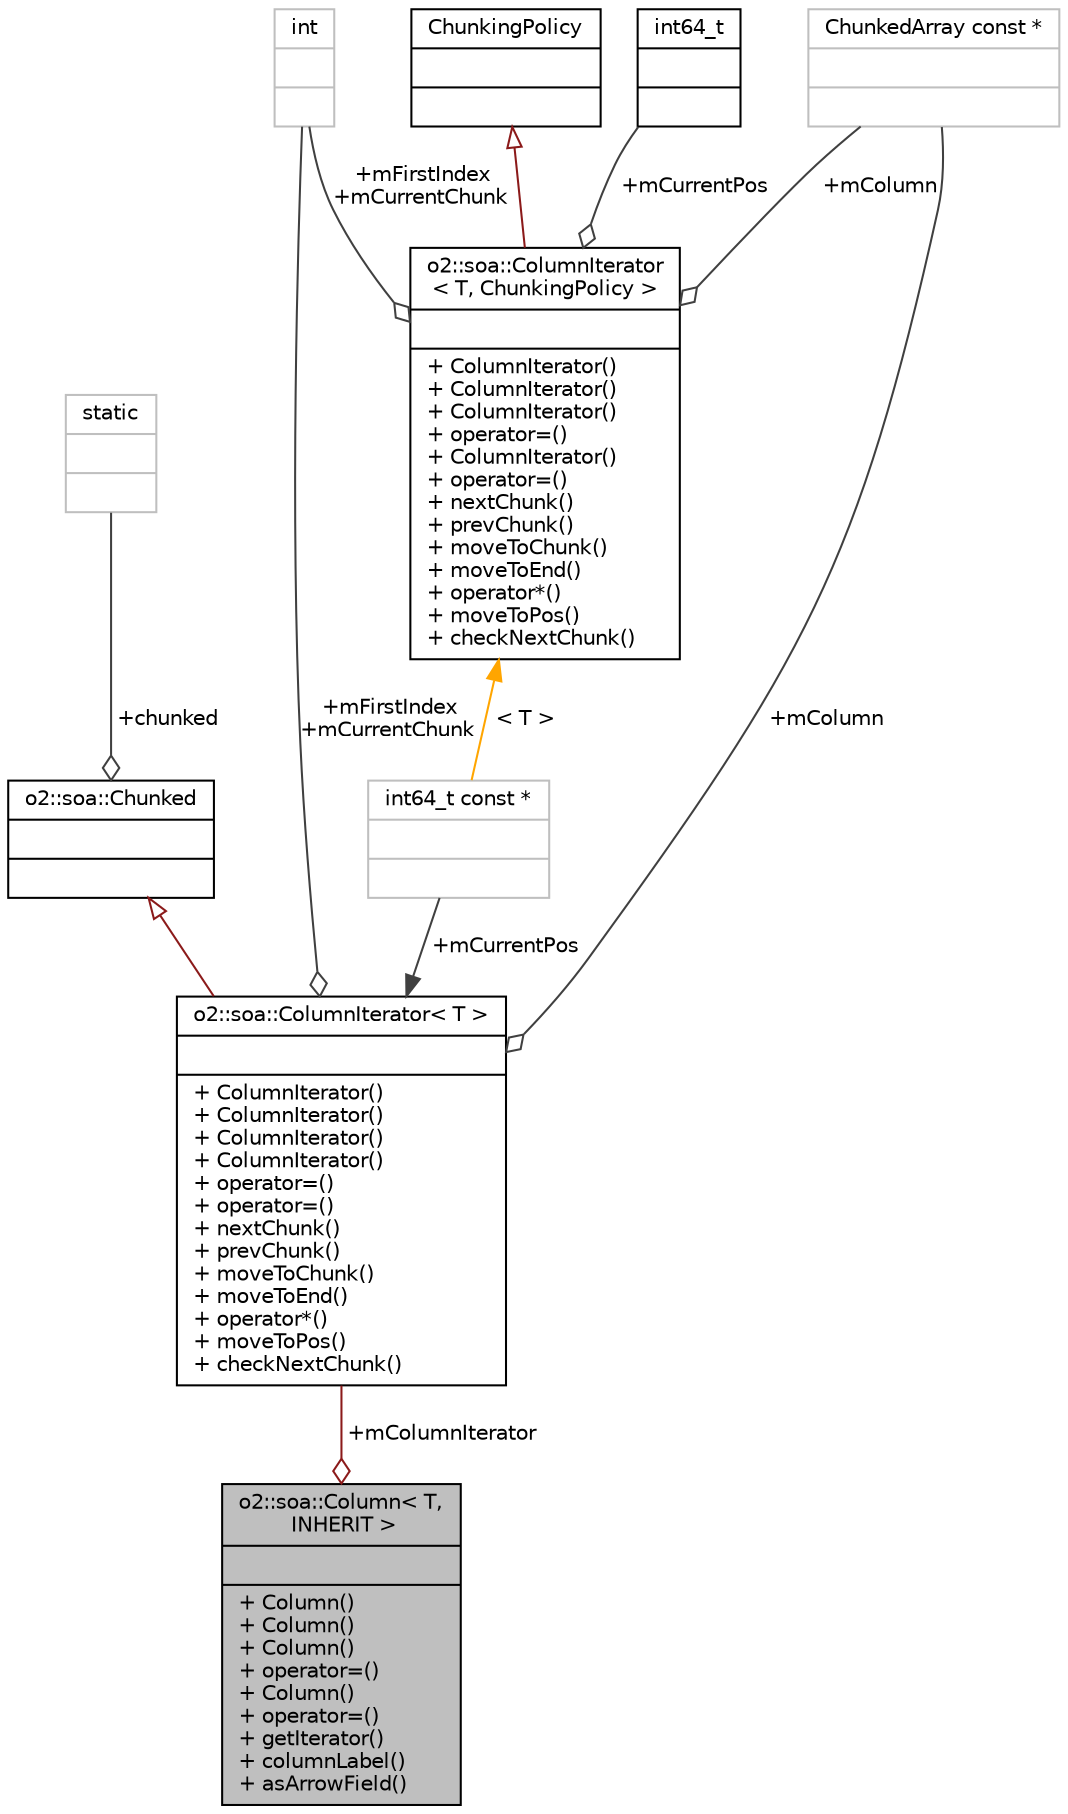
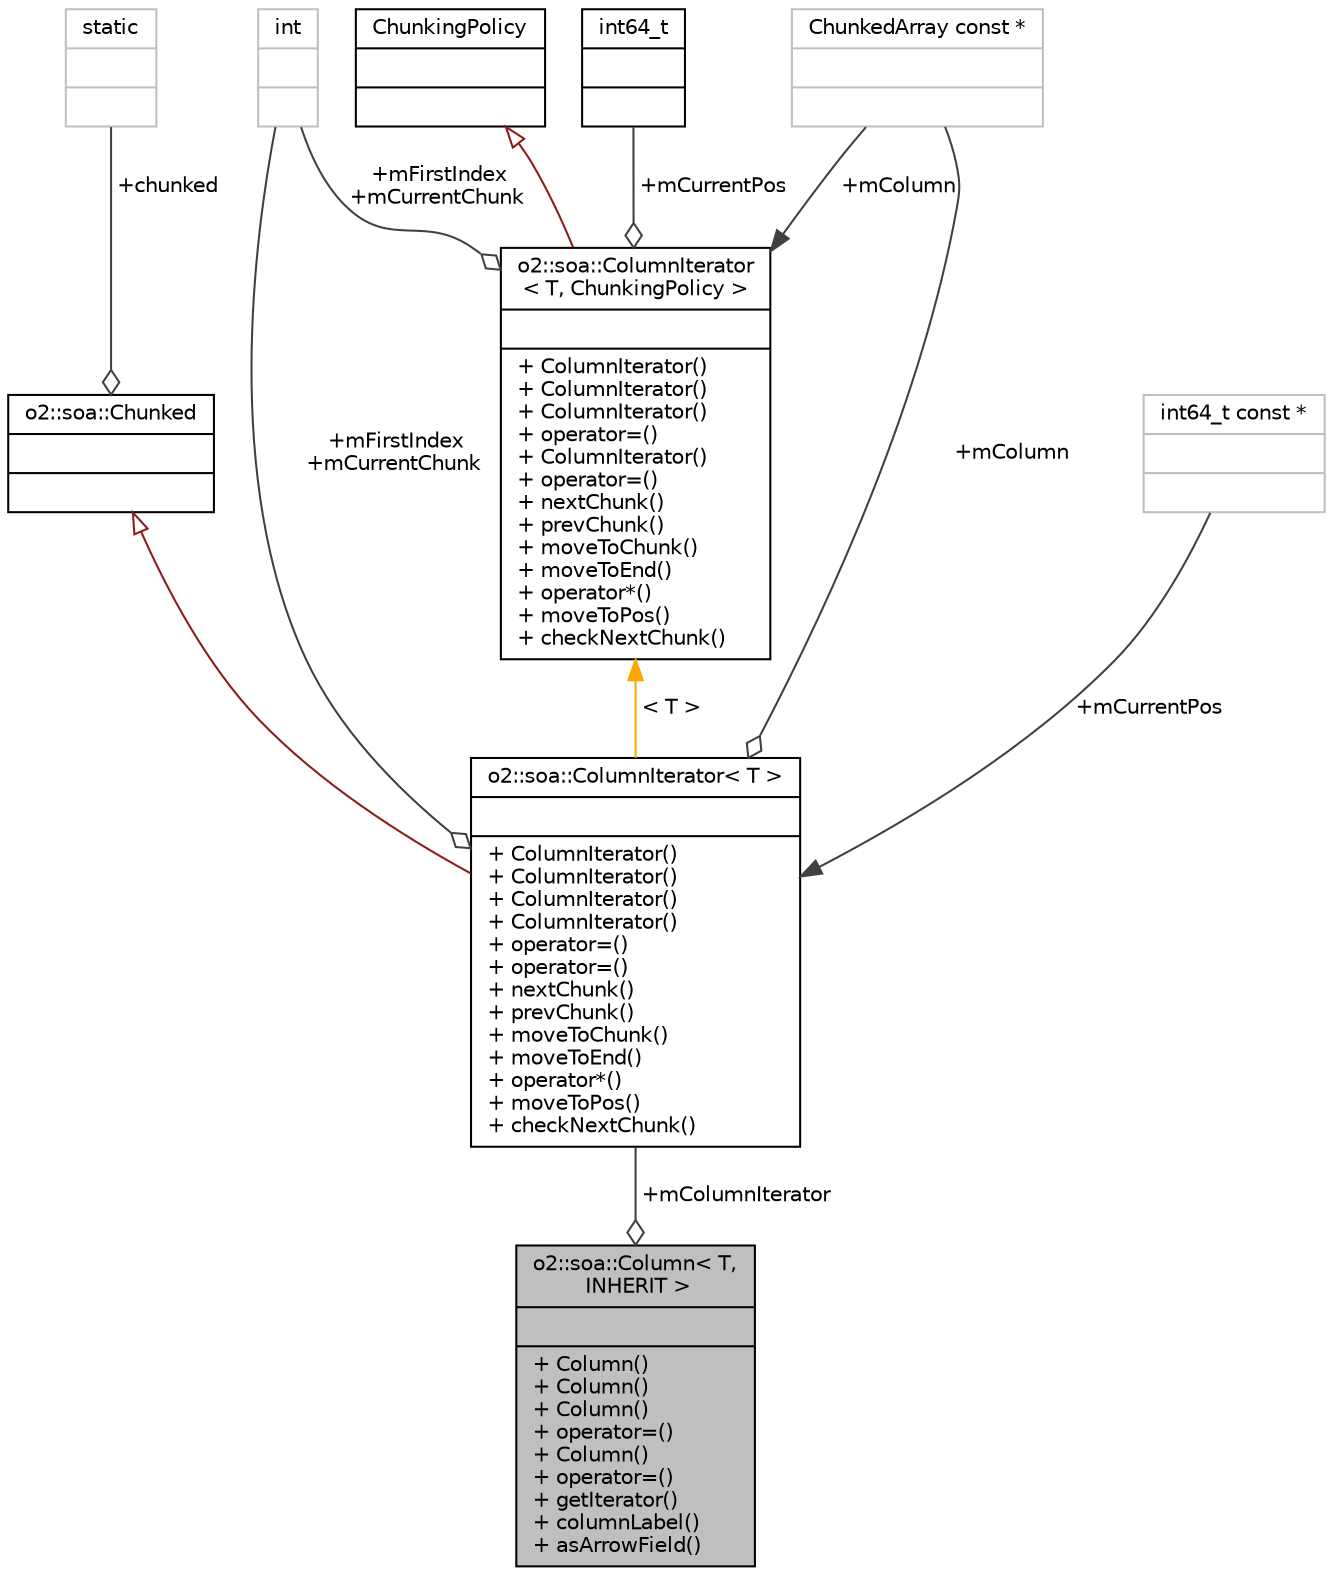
edge "ChunkedArray const *" -> "o2::soa::ColumnIterator": arrowhead odiamond -> normal
edge "int64_t const *" -> "o2::soa::ColumnIterator": now "o2::soa::ColumnIterator< T >" -> "o2::soa::ColumnIterator"
edge "o2::soa::ColumnIterator< T >" -> "o2::soa::Column< T,": color firebrick4 -> grey25
